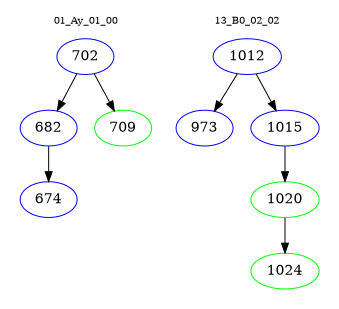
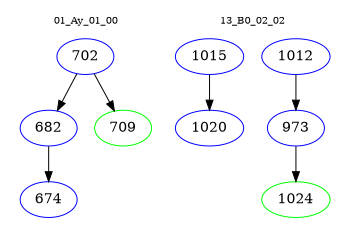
edge "1012" -> "1015": removed
node "1020": color green -> blue
edge "1020" -> "1024": now "973" -> "1024"
